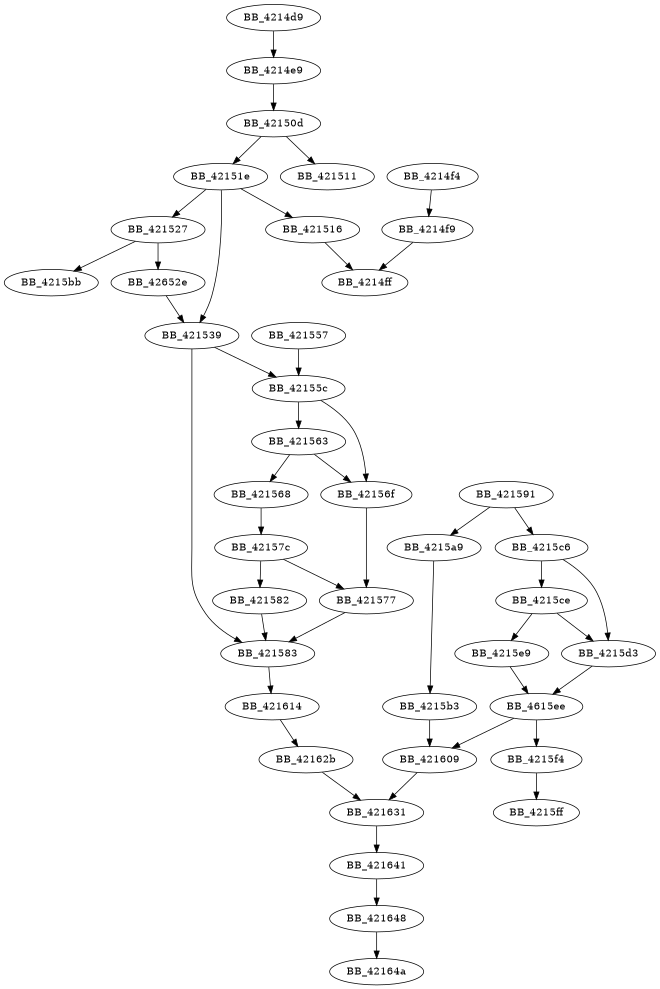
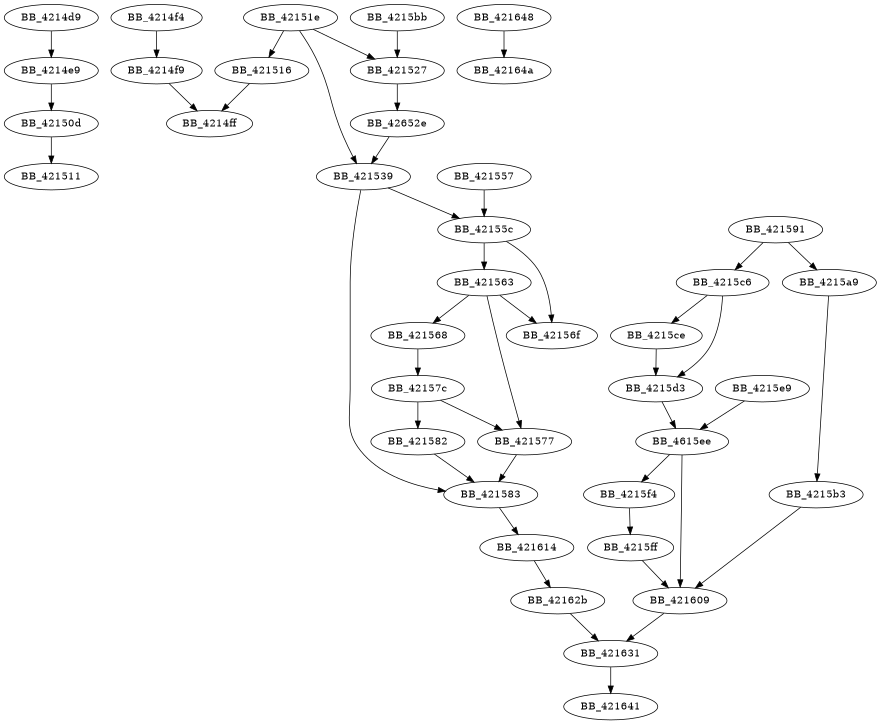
edge "BB_42150d" -> "BB_42151e": removed
edge "BB_421527" -> "BB_4215bb": reversed
edge "BB_42156f" -> "BB_421577": now "BB_421563" -> "BB_421577"
edge "BB_4215ff" -> "BB_421609": added
edge "BB_4215ce" -> "BB_4215e9": removed
edge "BB_421641" -> "BB_421648": removed
